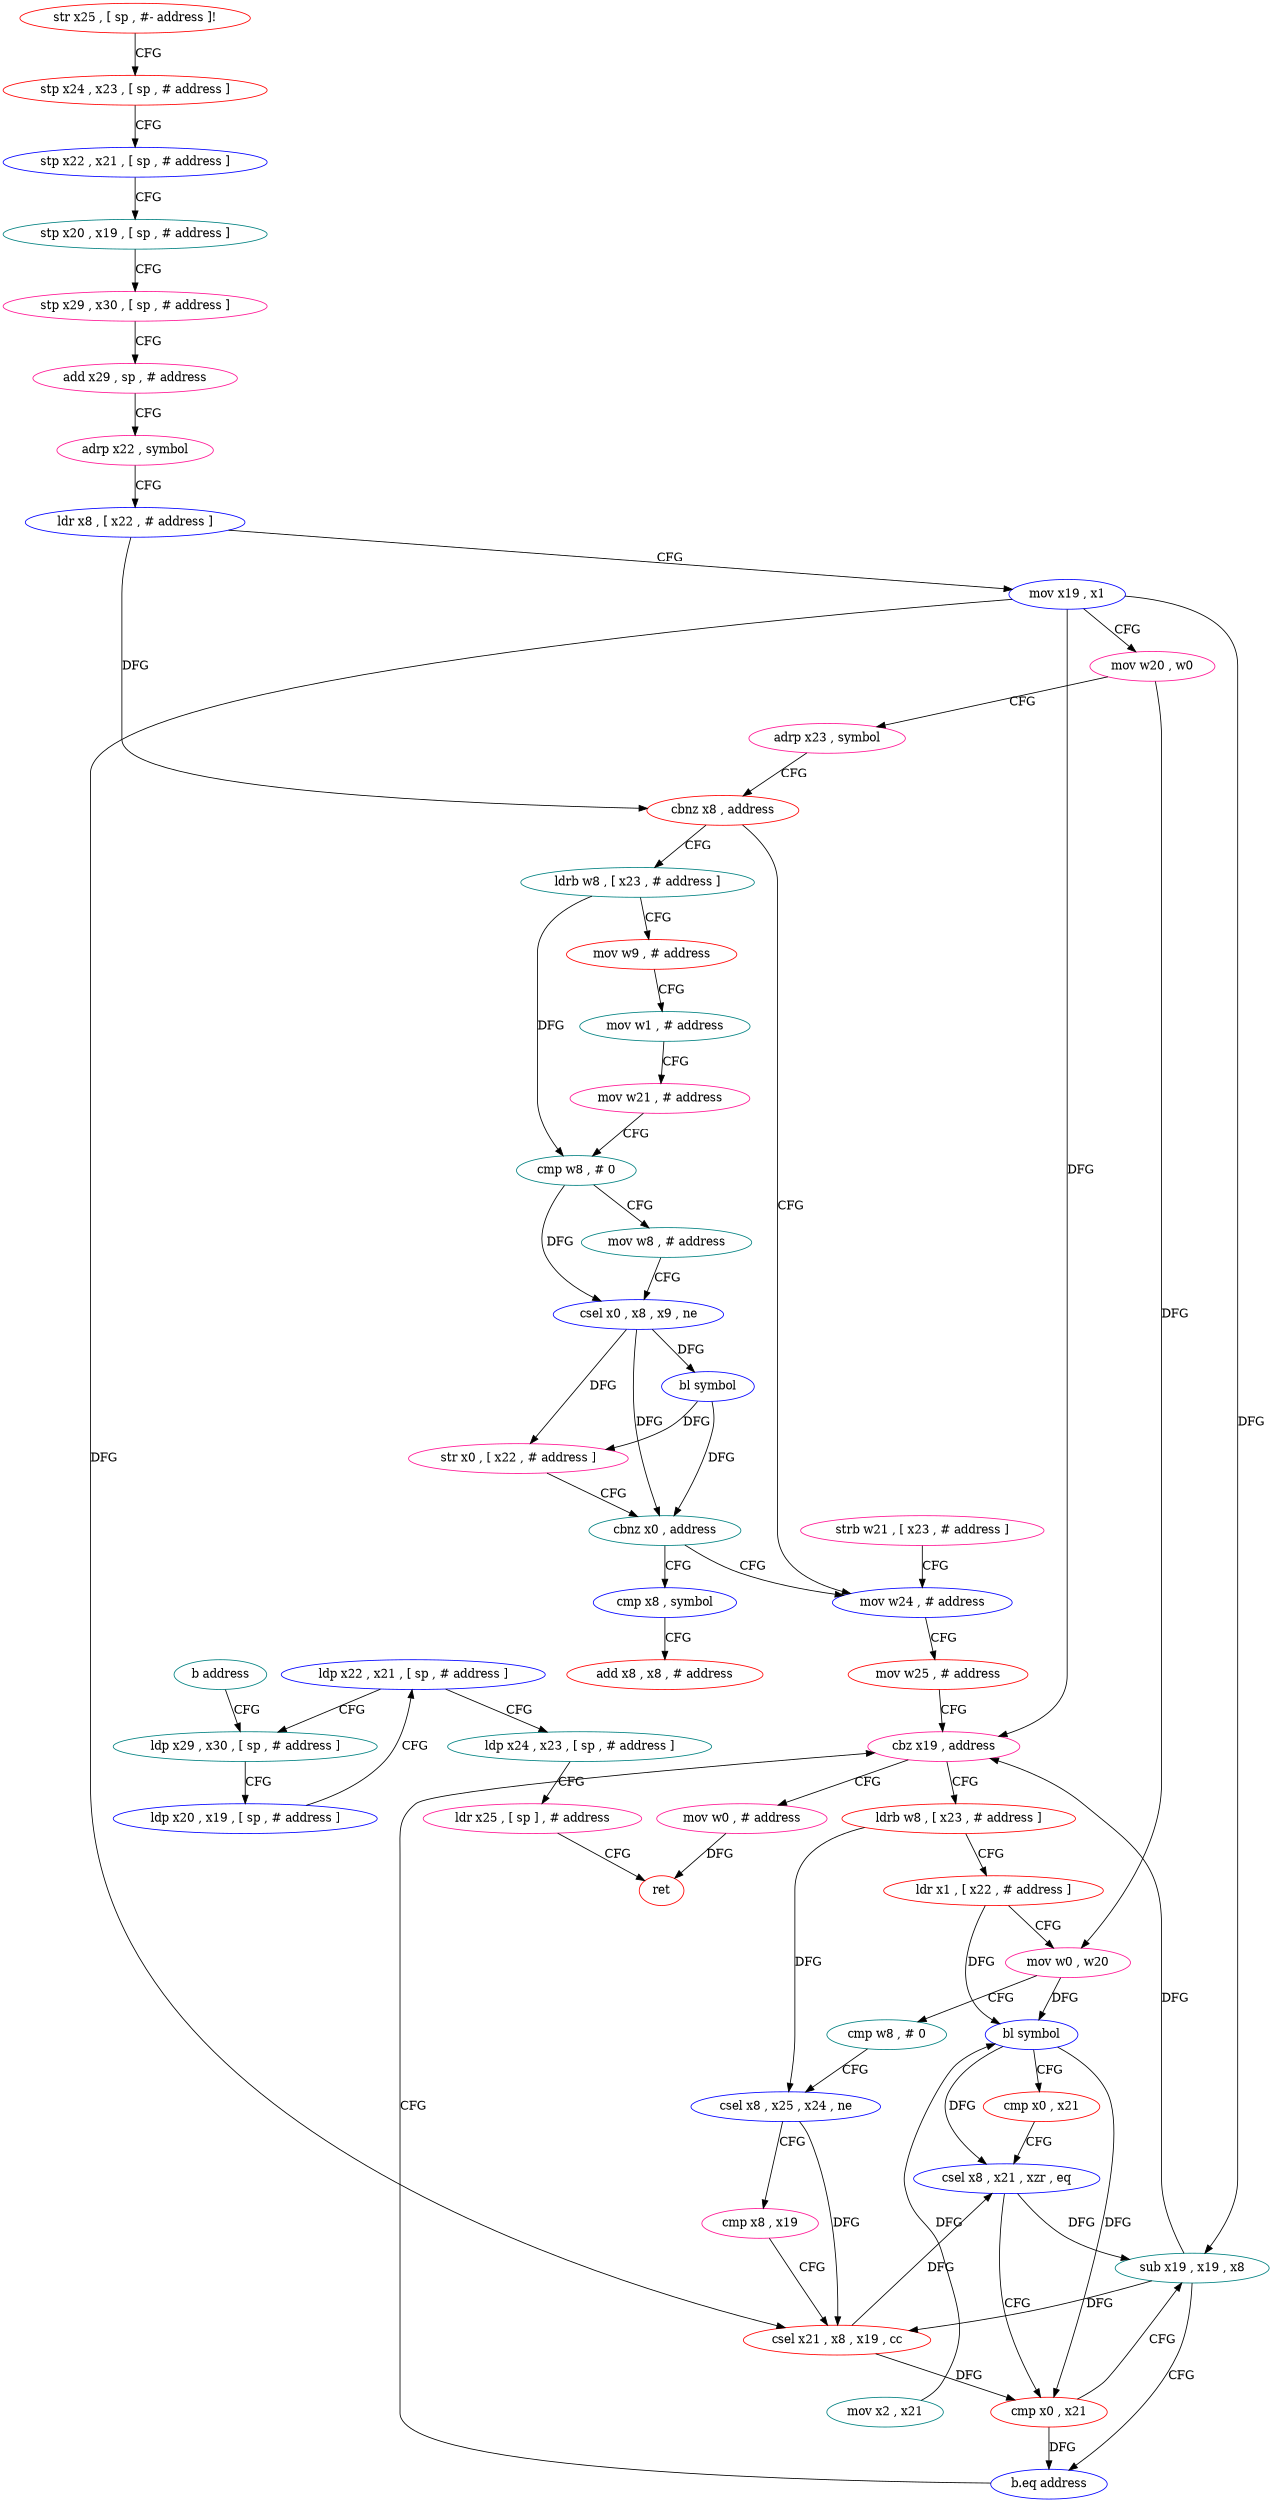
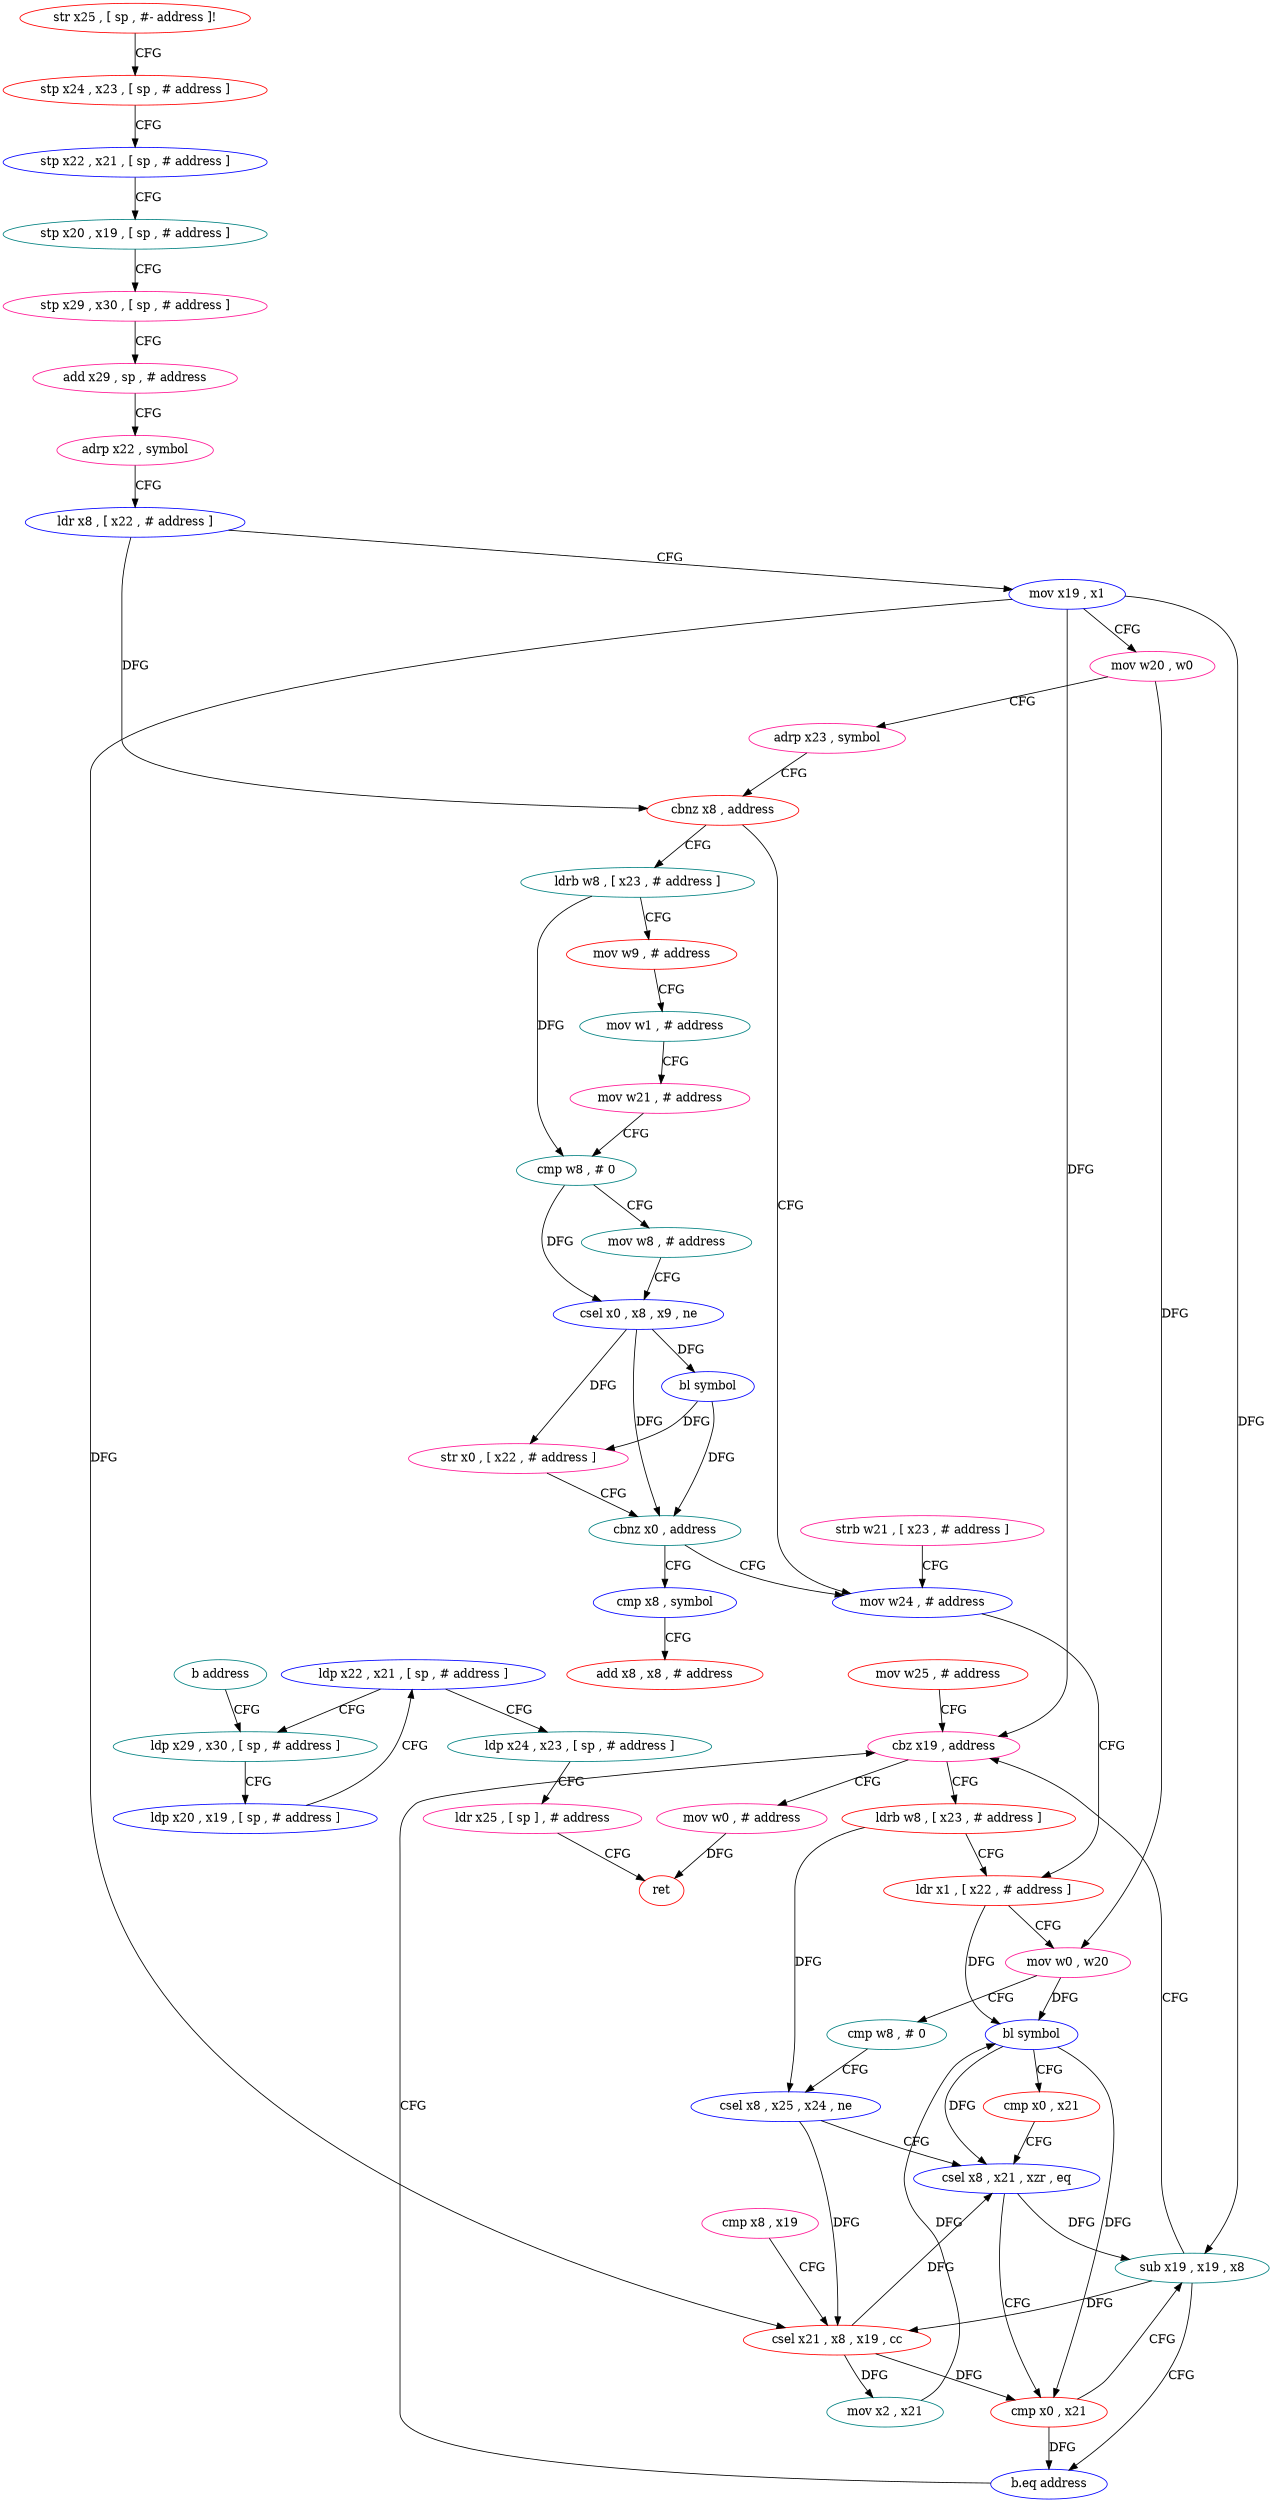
edge "mov w24 , # address" -> "mov w25 , # address": now "mov w24 , # address" -> "ldr x1 , [ x22 , # address ]"
edge "sub x19 , x19 , x8" -> "cbz x19 , address": label "DFG" -> "CFG"
edge "csel x8 , x25 , x24 , ne" -> "cmp x8 , x19": now "csel x8 , x25 , x24 , ne" -> "csel x8 , x21 , xzr , eq"
edge "csel x21 , x8 , x19 , cc" -> "mov x2 , x21": added, label "DFG"
